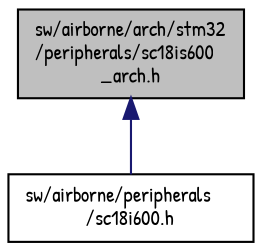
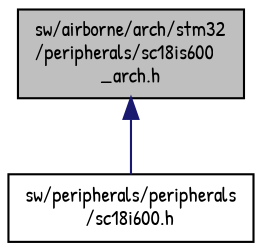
node "sw/airborne/peripherals /sc18i600.h": label "sw/airborne/peripherals /sc18i600.h" -> "sw/peripherals/peripherals /sc18i600.h"
